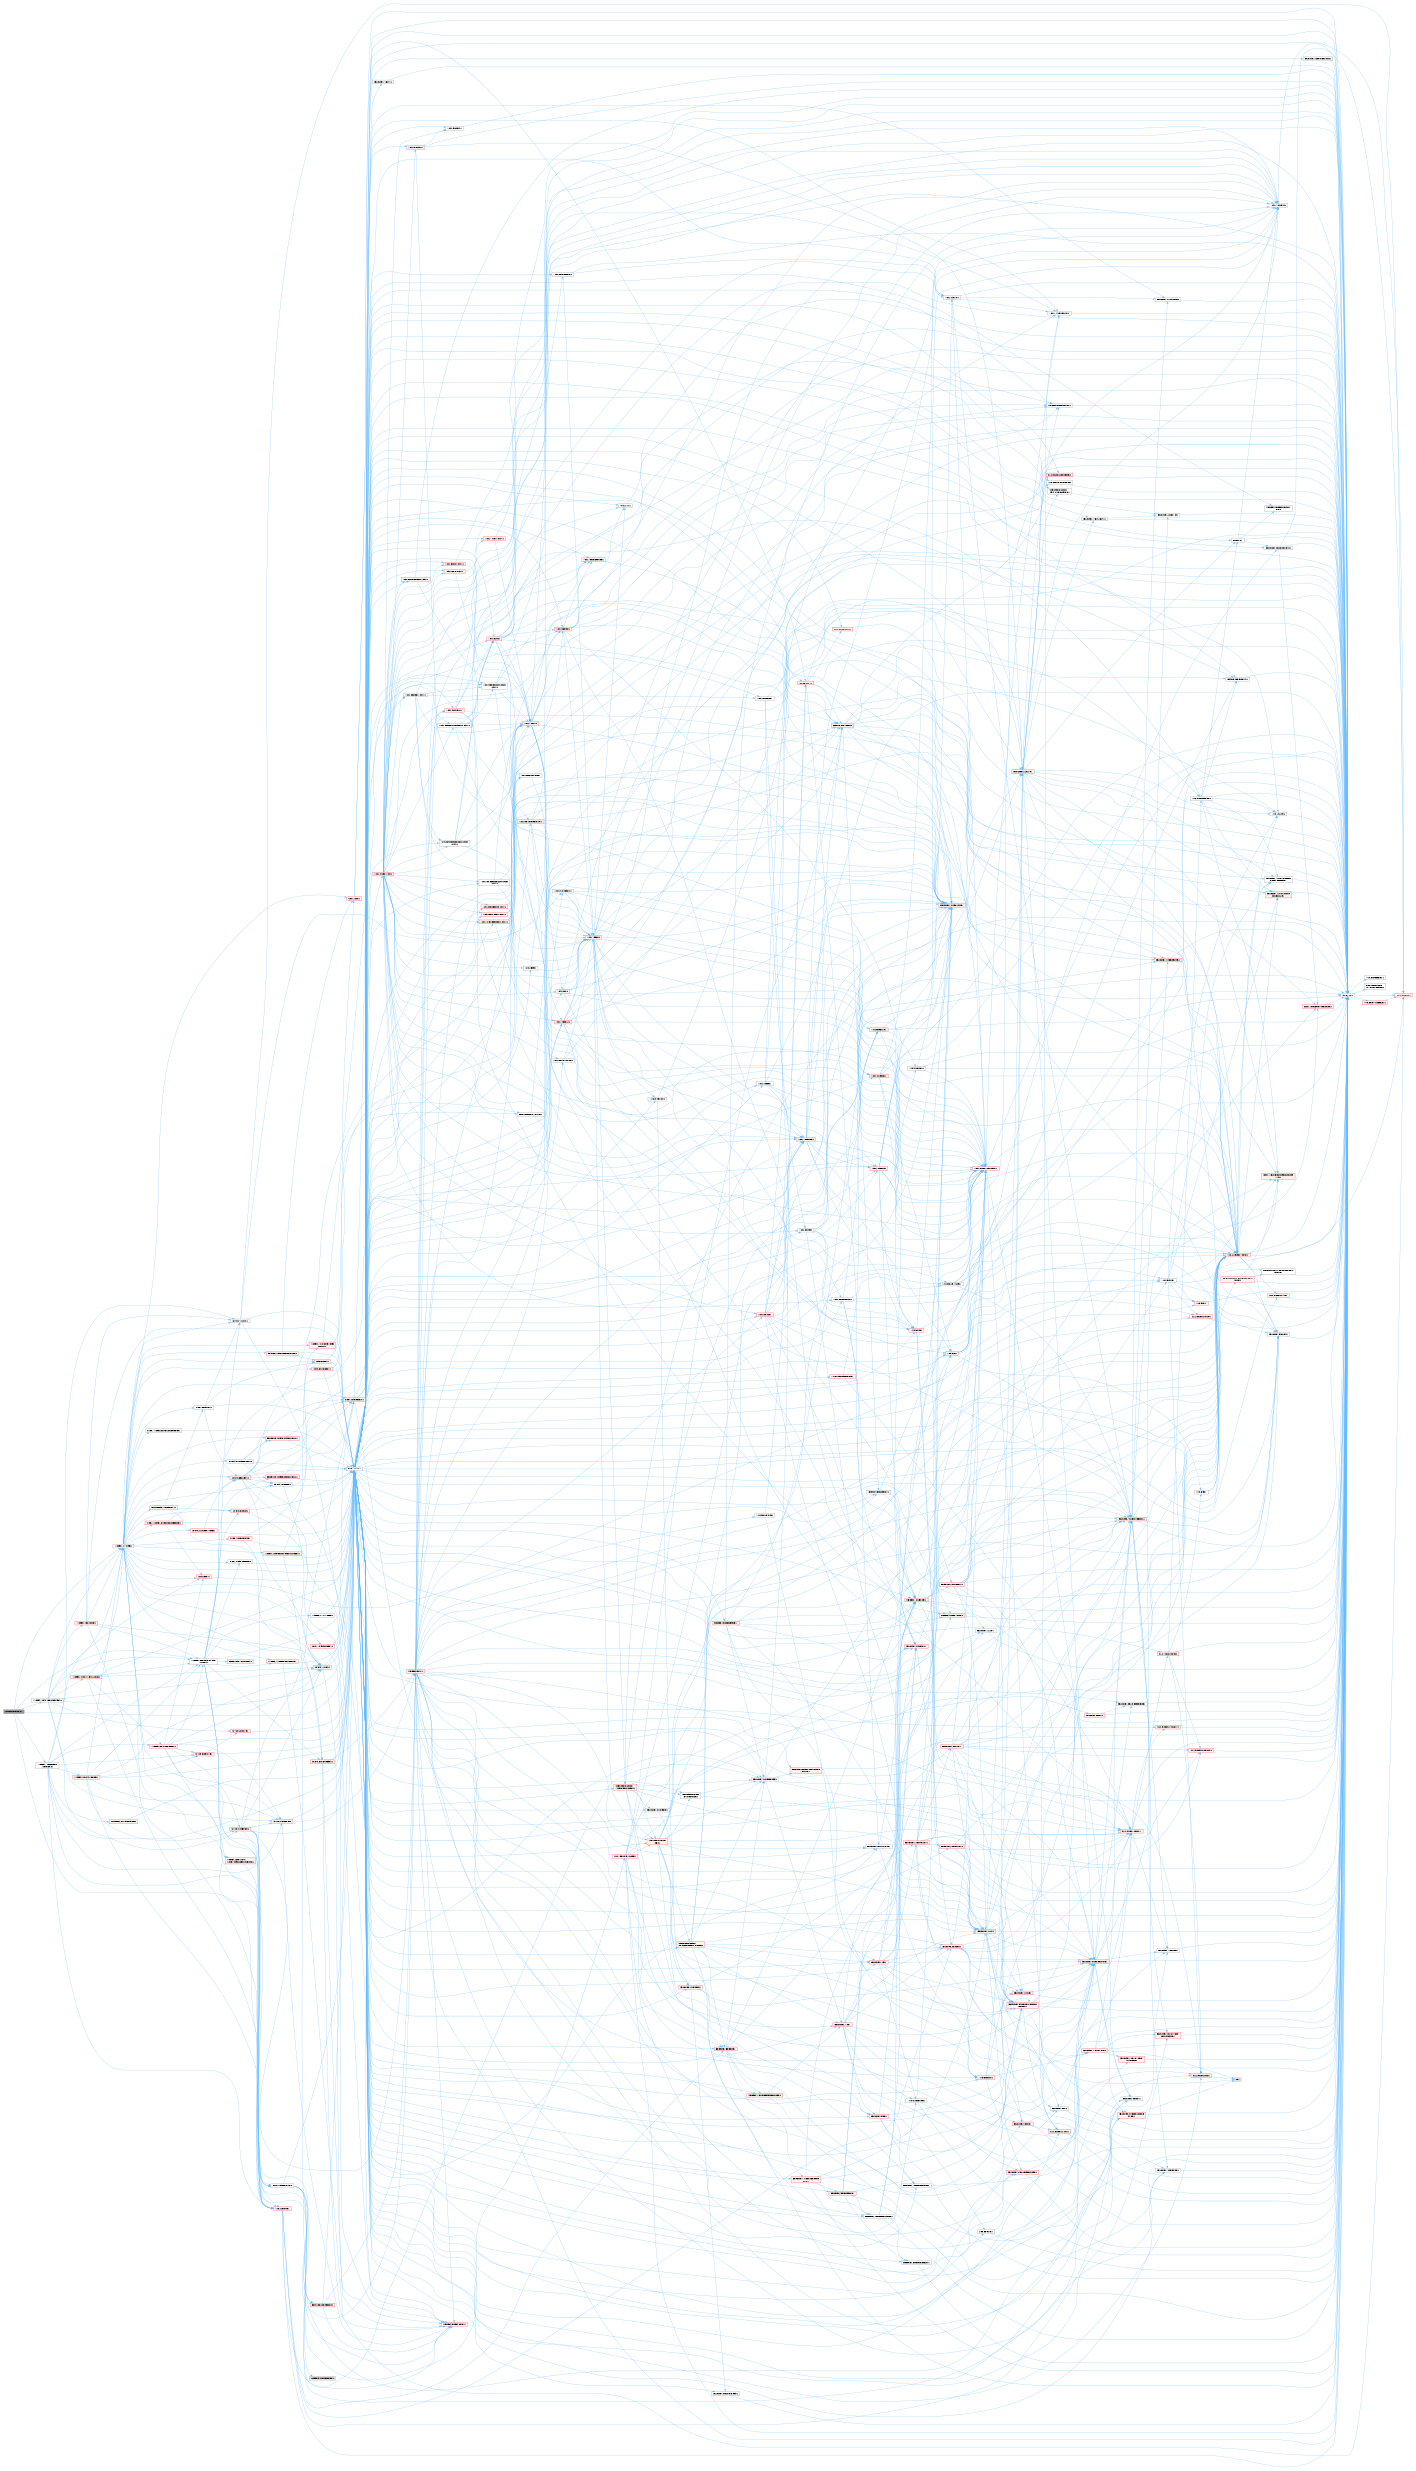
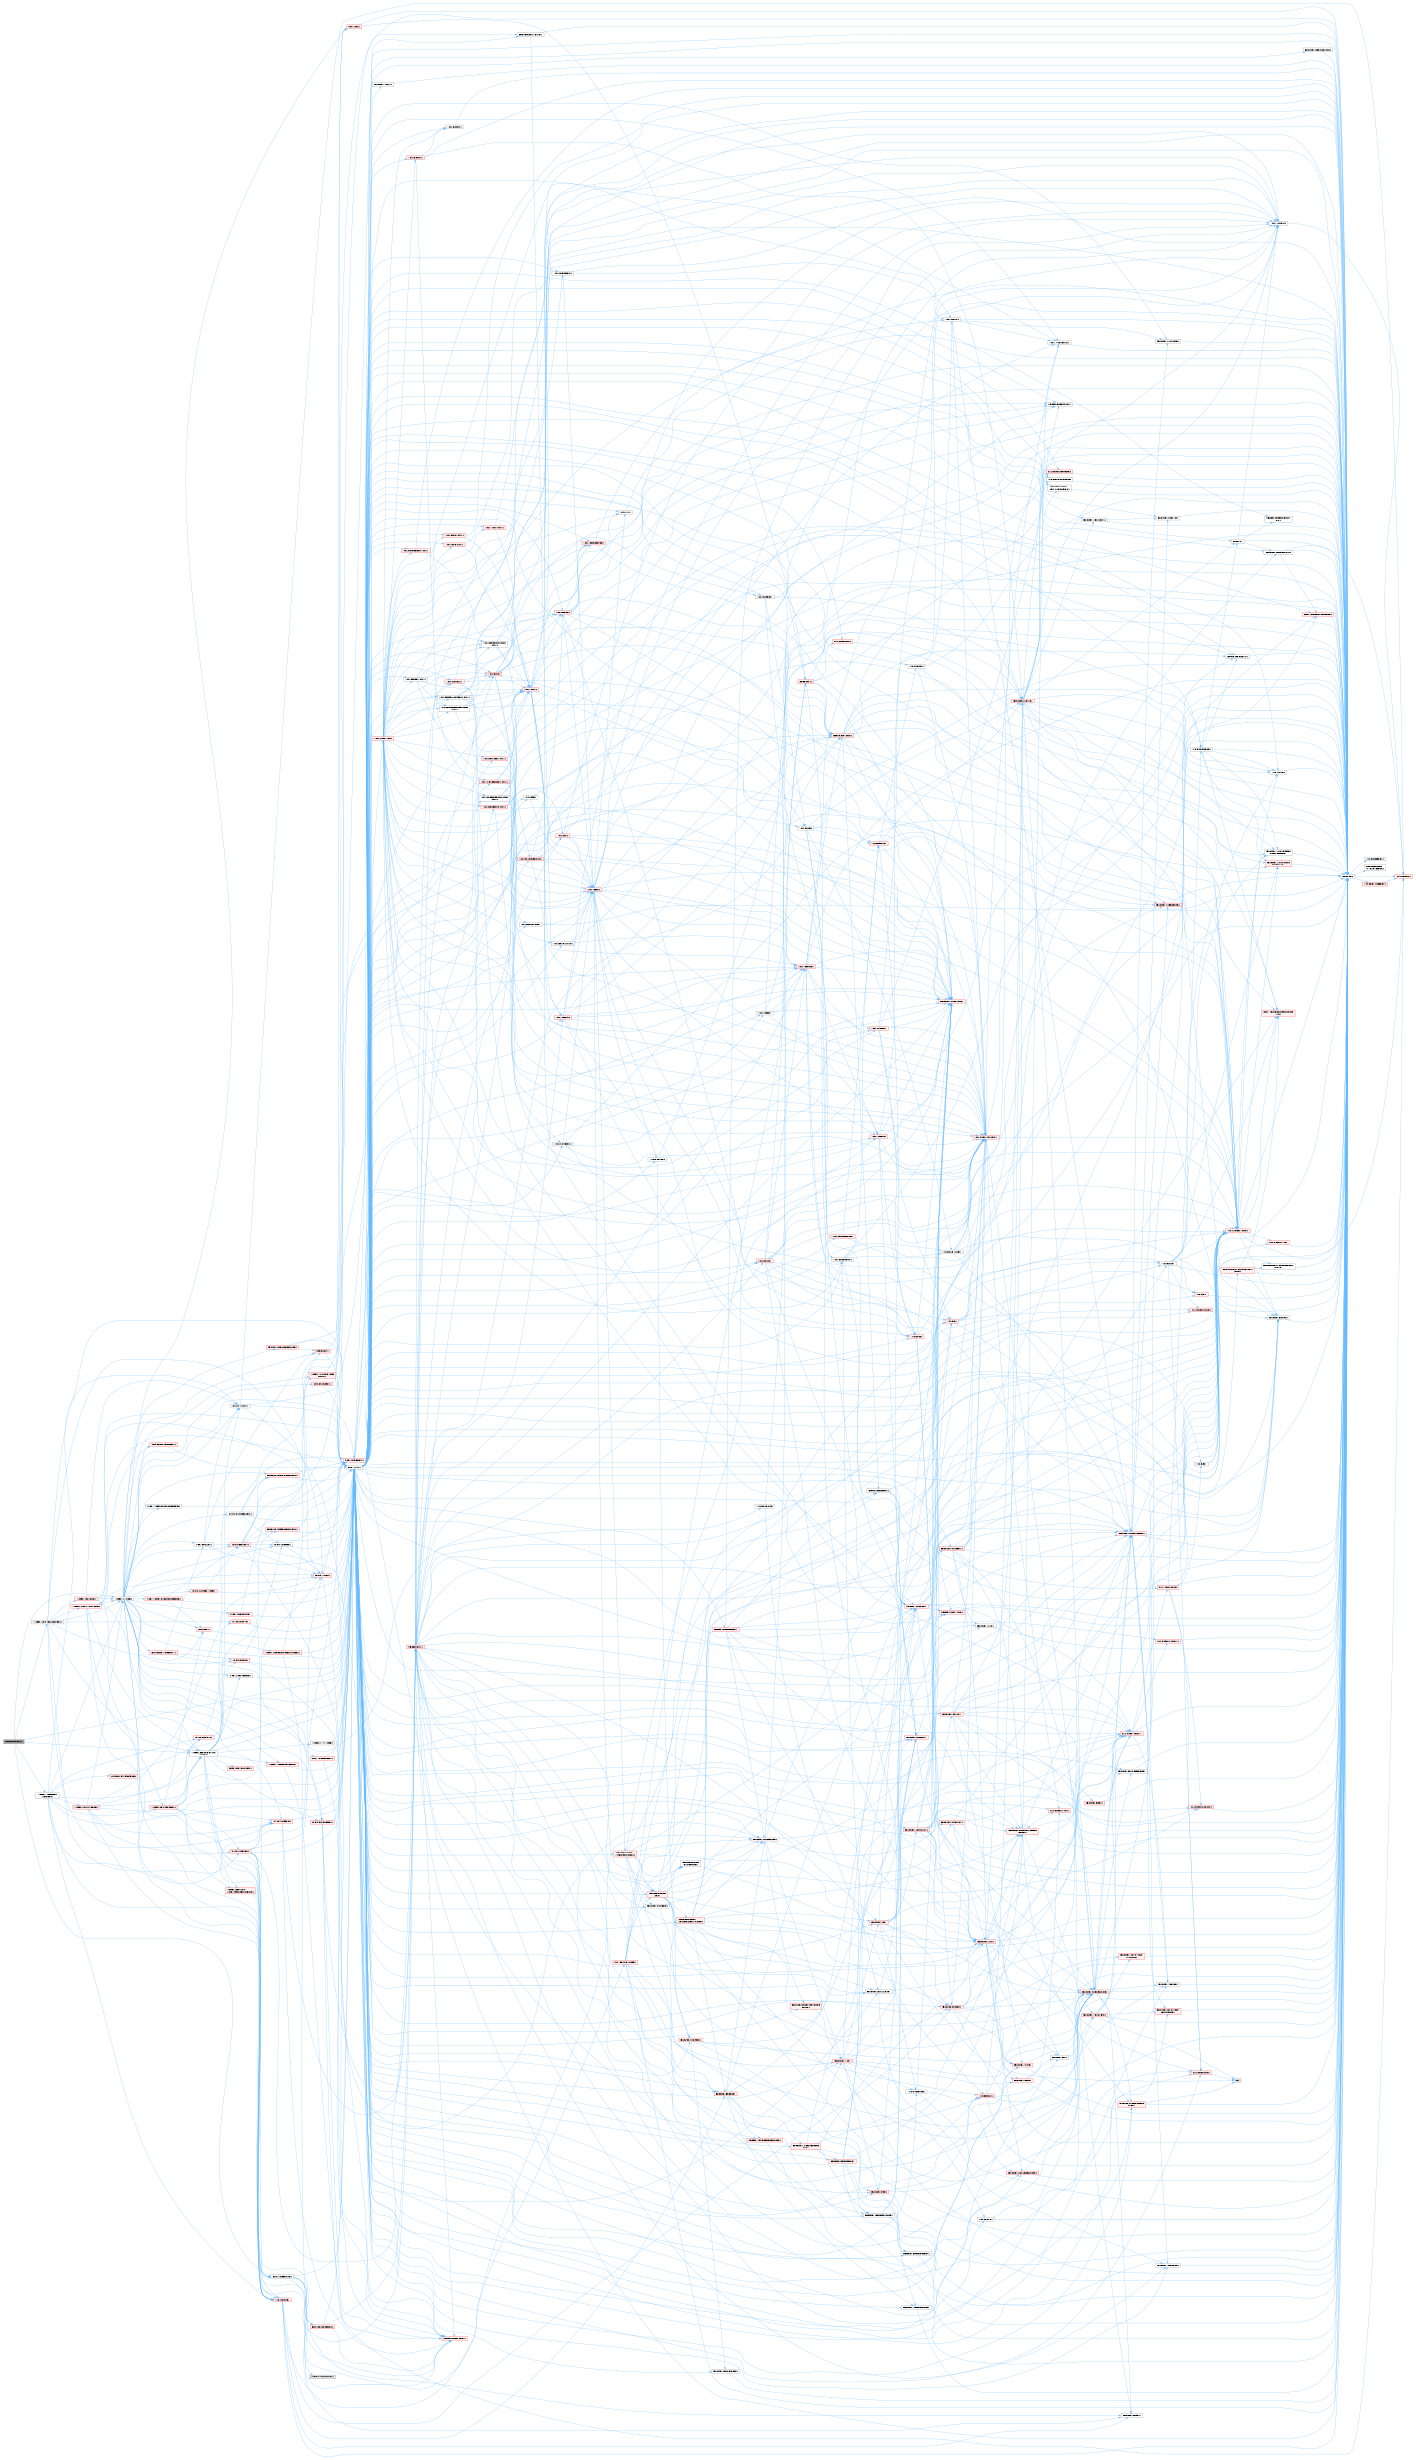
edge "Math/Vector.h" -> "Math/UnrealMathUtility.h": added
node "Input/PopupMethodReply.h": added
